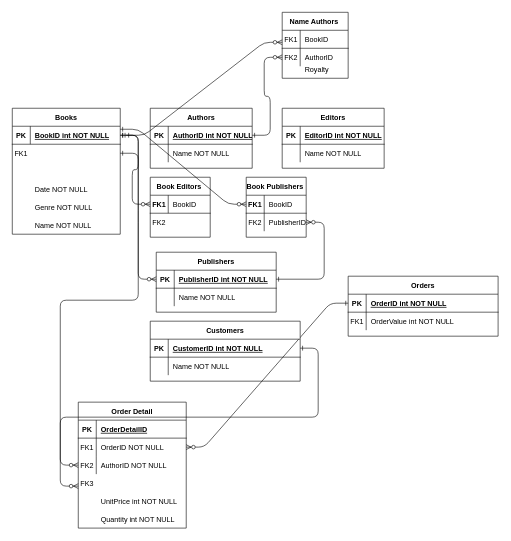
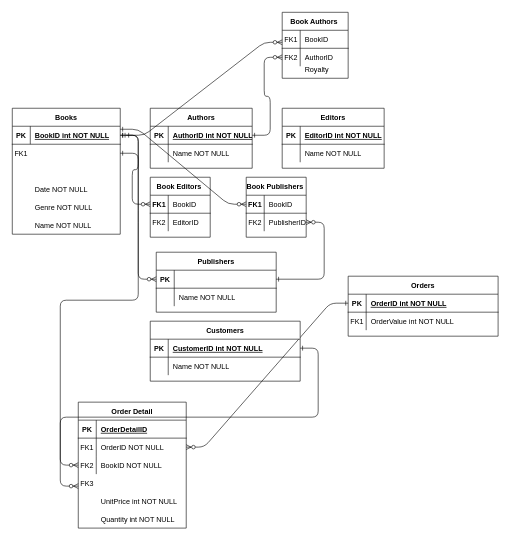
node "Name Authors": label "Name Authors" -> "Book Authors"
node "EditorID": added
node "PublisherID int NOT NULL": removed
node "AuthorID NOT NULL": label "AuthorID NOT NULL" -> "BookID NOT NULL"
